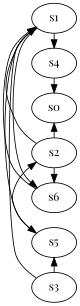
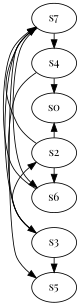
node "s1": label "s1" -> "s7"
edge "s4" -> "s3": added
edge "s5" -> "s2": now "s3" -> "s2"
